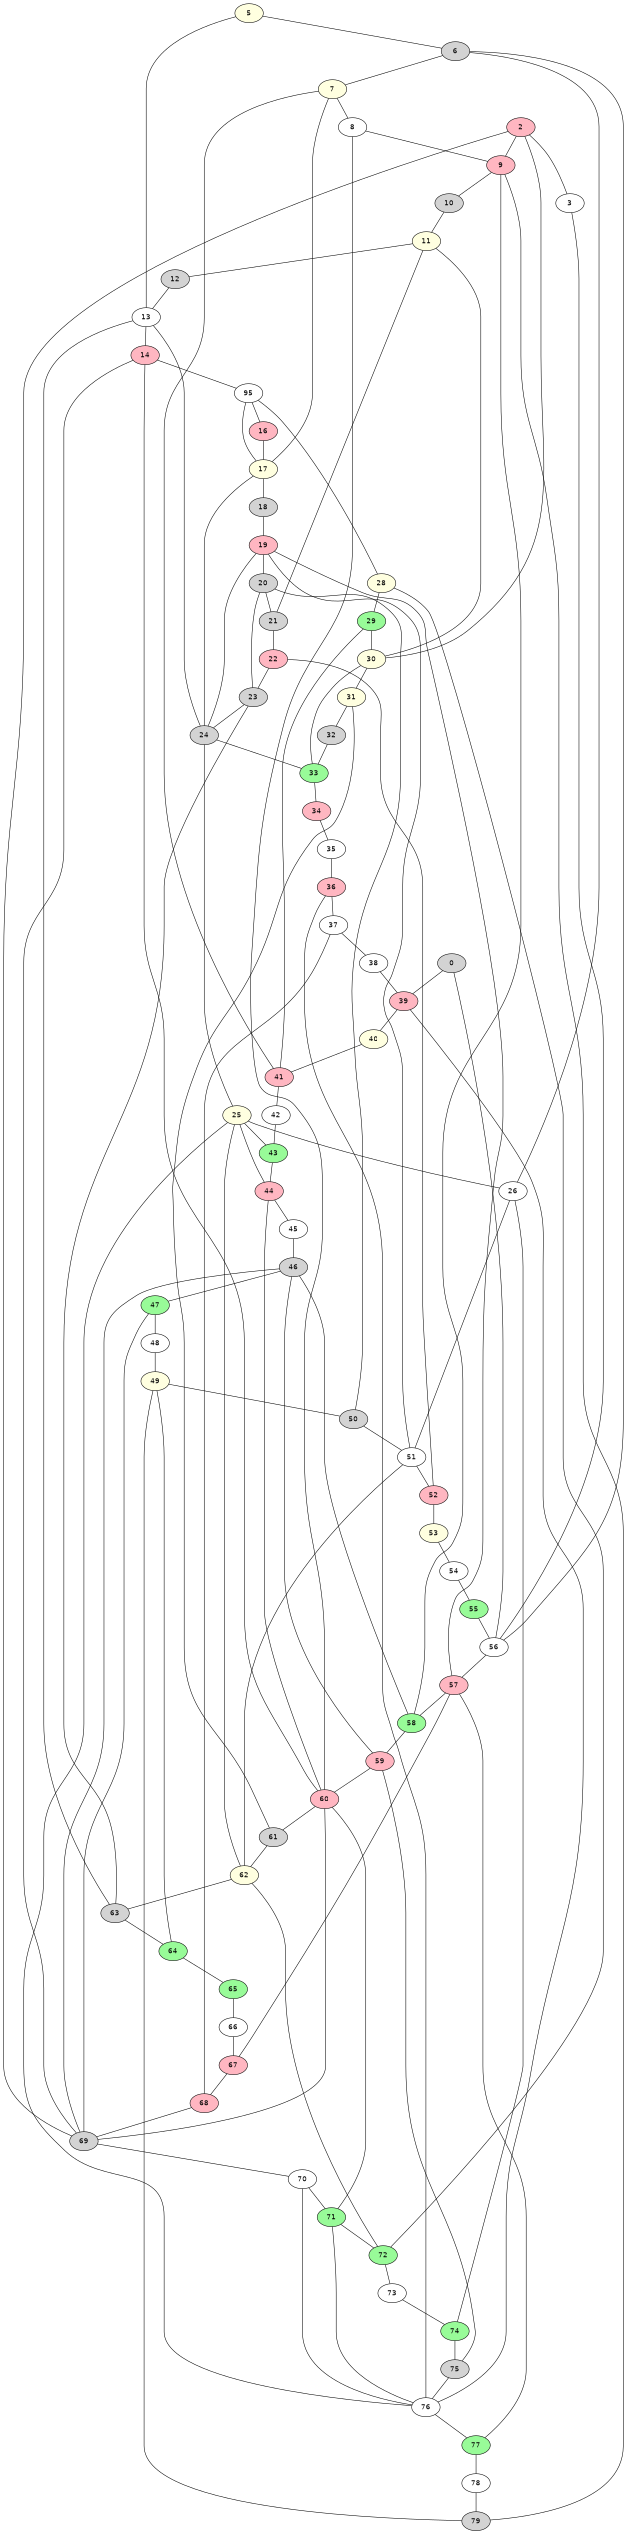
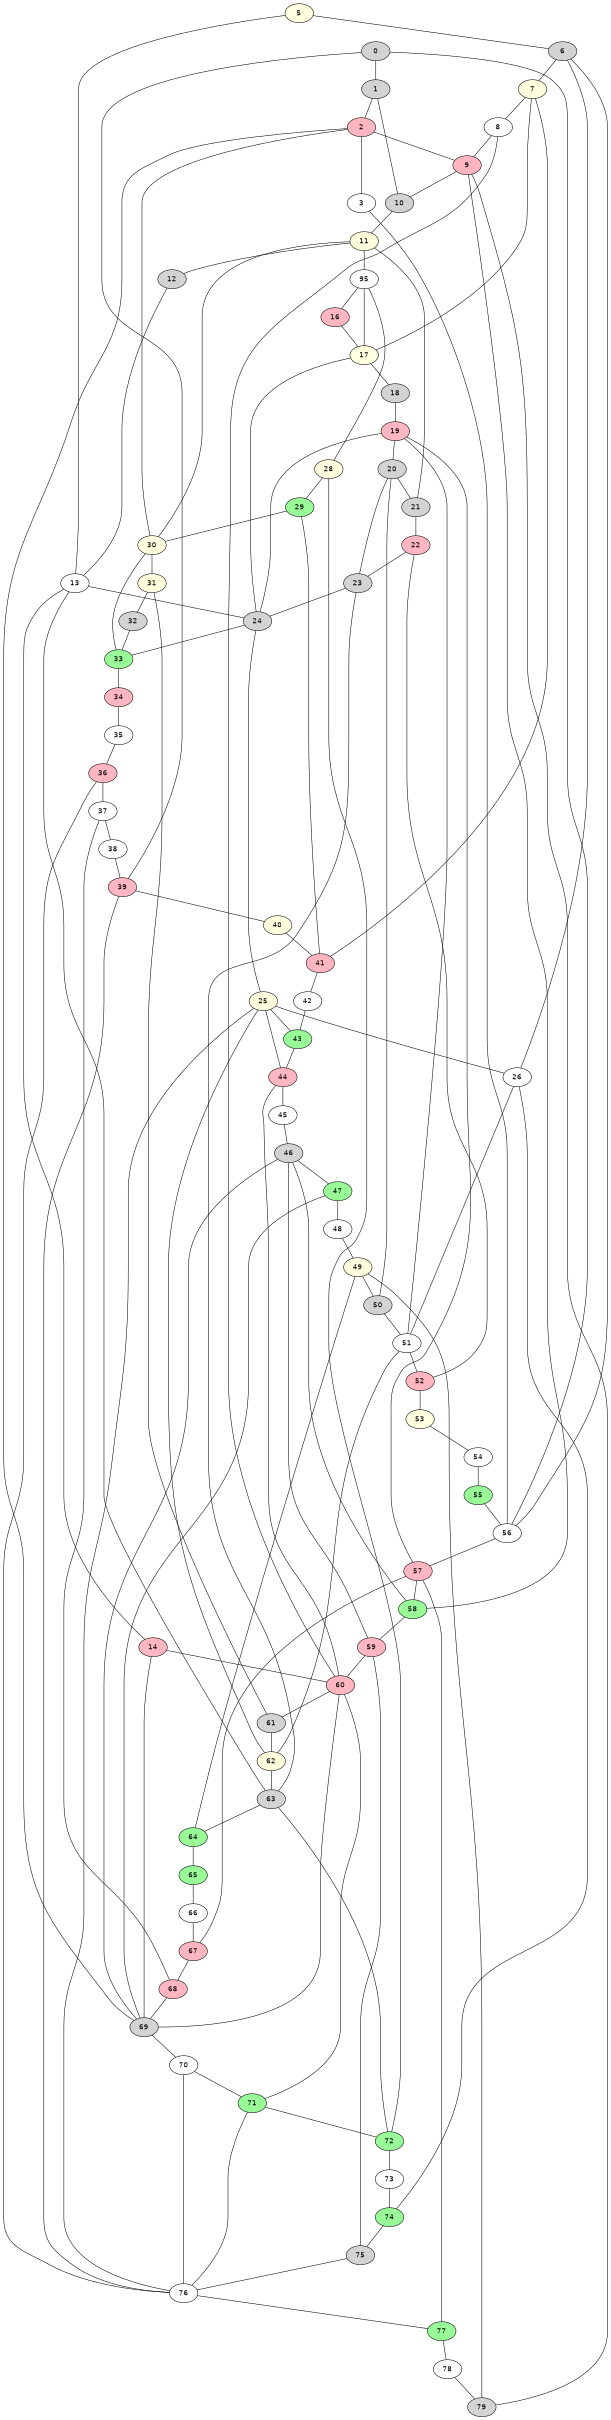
node "1": added
edge "14" -- "95": now "11" -- "95"
edge "62" -- "72": now "63" -- "72"
